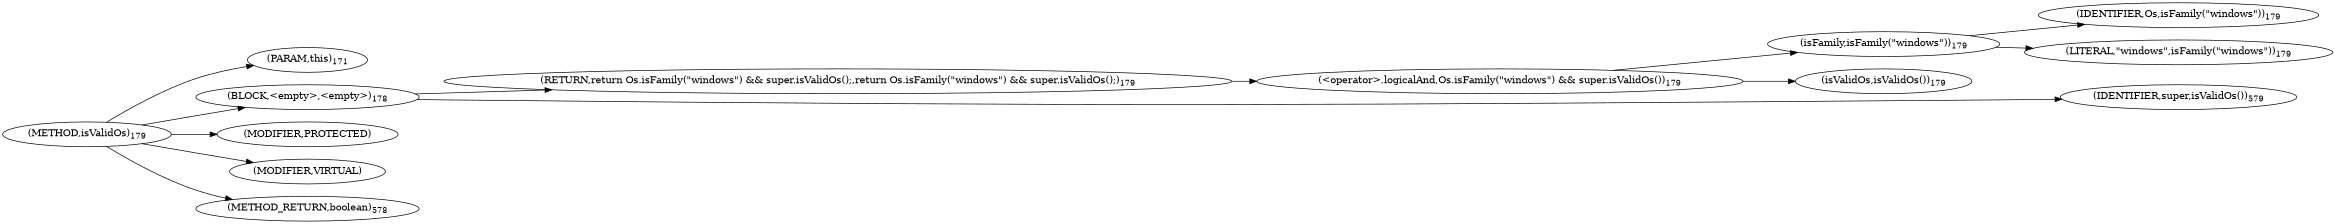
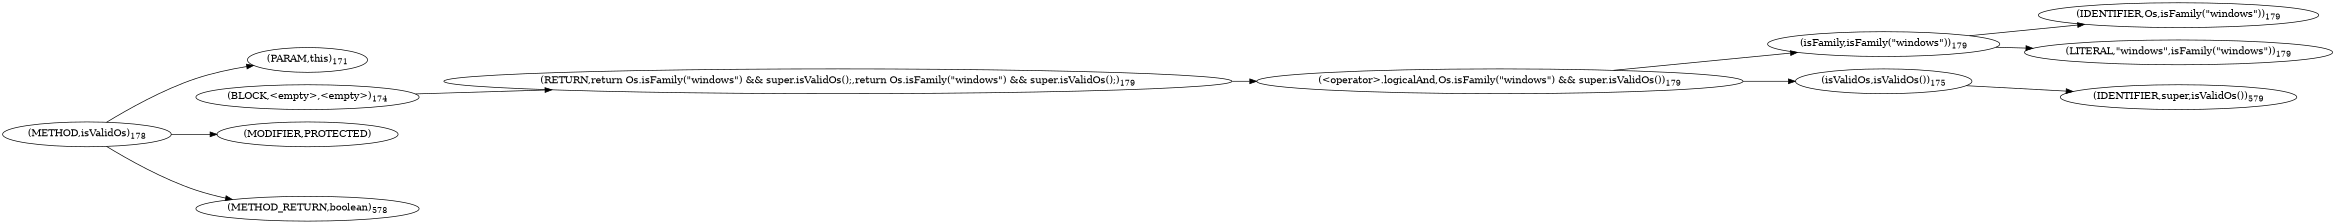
node "(isValidOs,isValidOs())": text "179" -> "175"
node "(BLOCK,<empty>,<empty>)": text "178" -> "174"
edge "(BLOCK,<empty>,<empty>)" -> "(IDENTIFIER,super,isValidOs())": now "(isValidOs,isValidOs())" -> "(IDENTIFIER,super,isValidOs())"
edge "(METHOD,isValidOs)" -> "(BLOCK,<empty>,<empty>)": removed
node "(METHOD,isValidOs)": text "179" -> "178"
node "(MODIFIER,VIRTUAL)": removed
